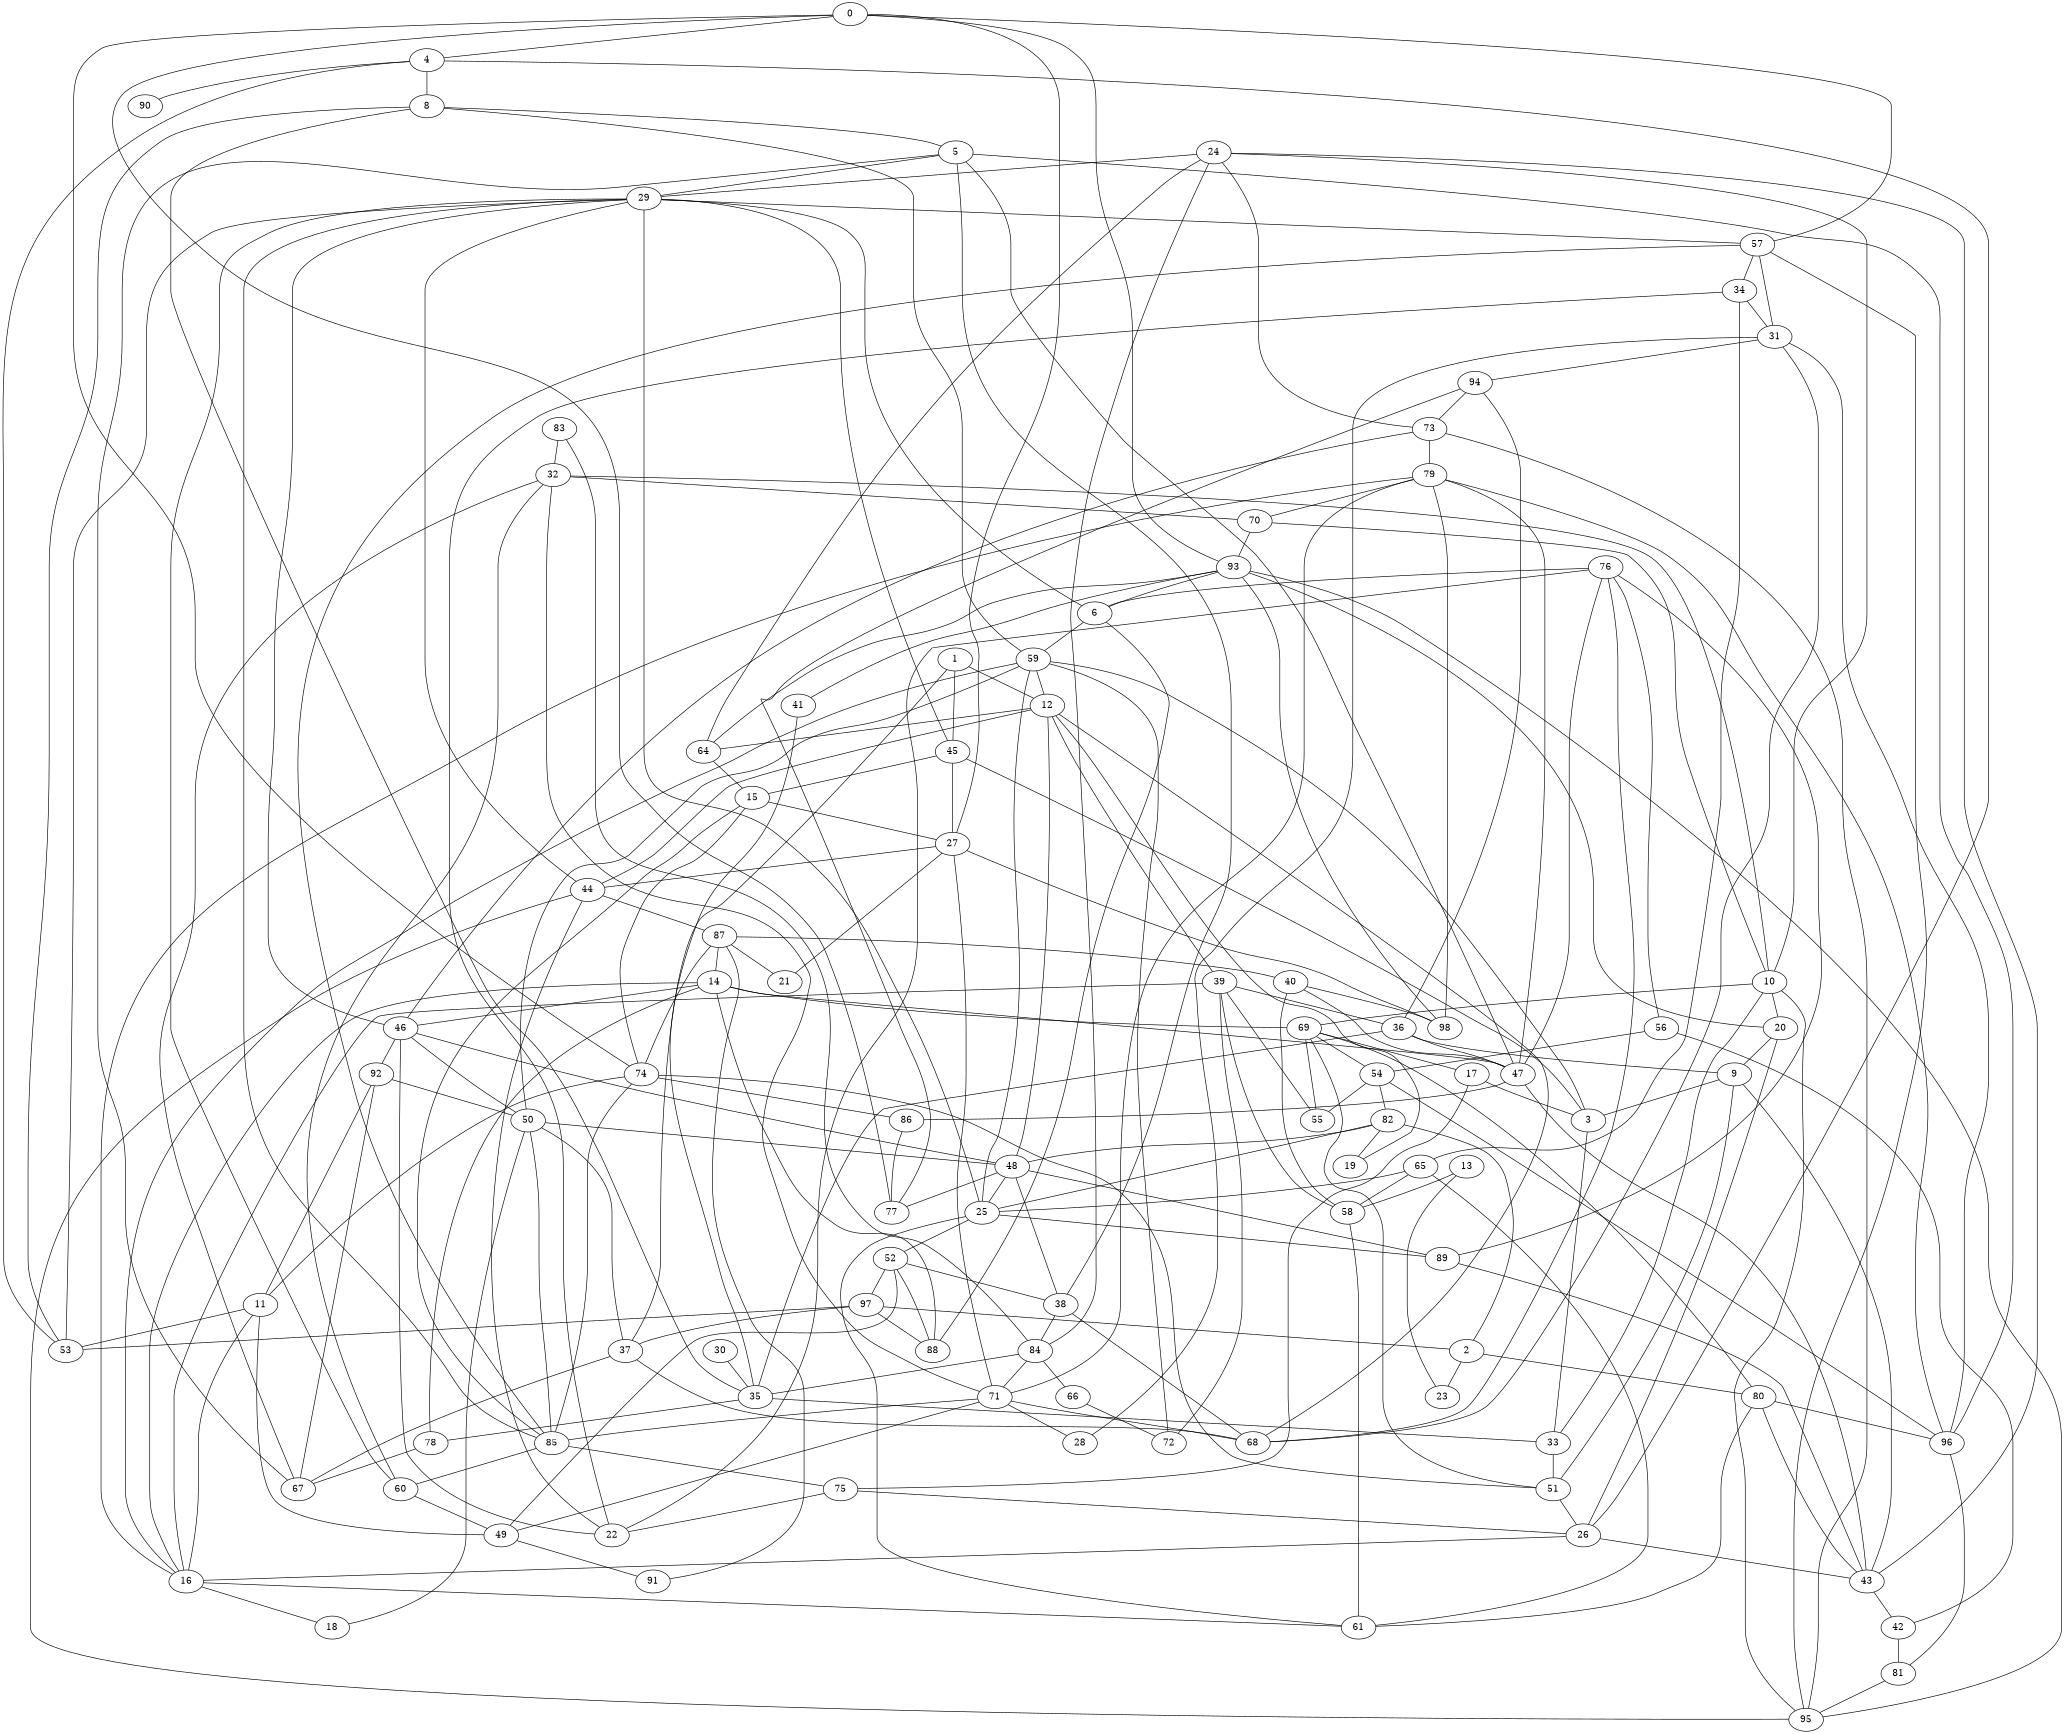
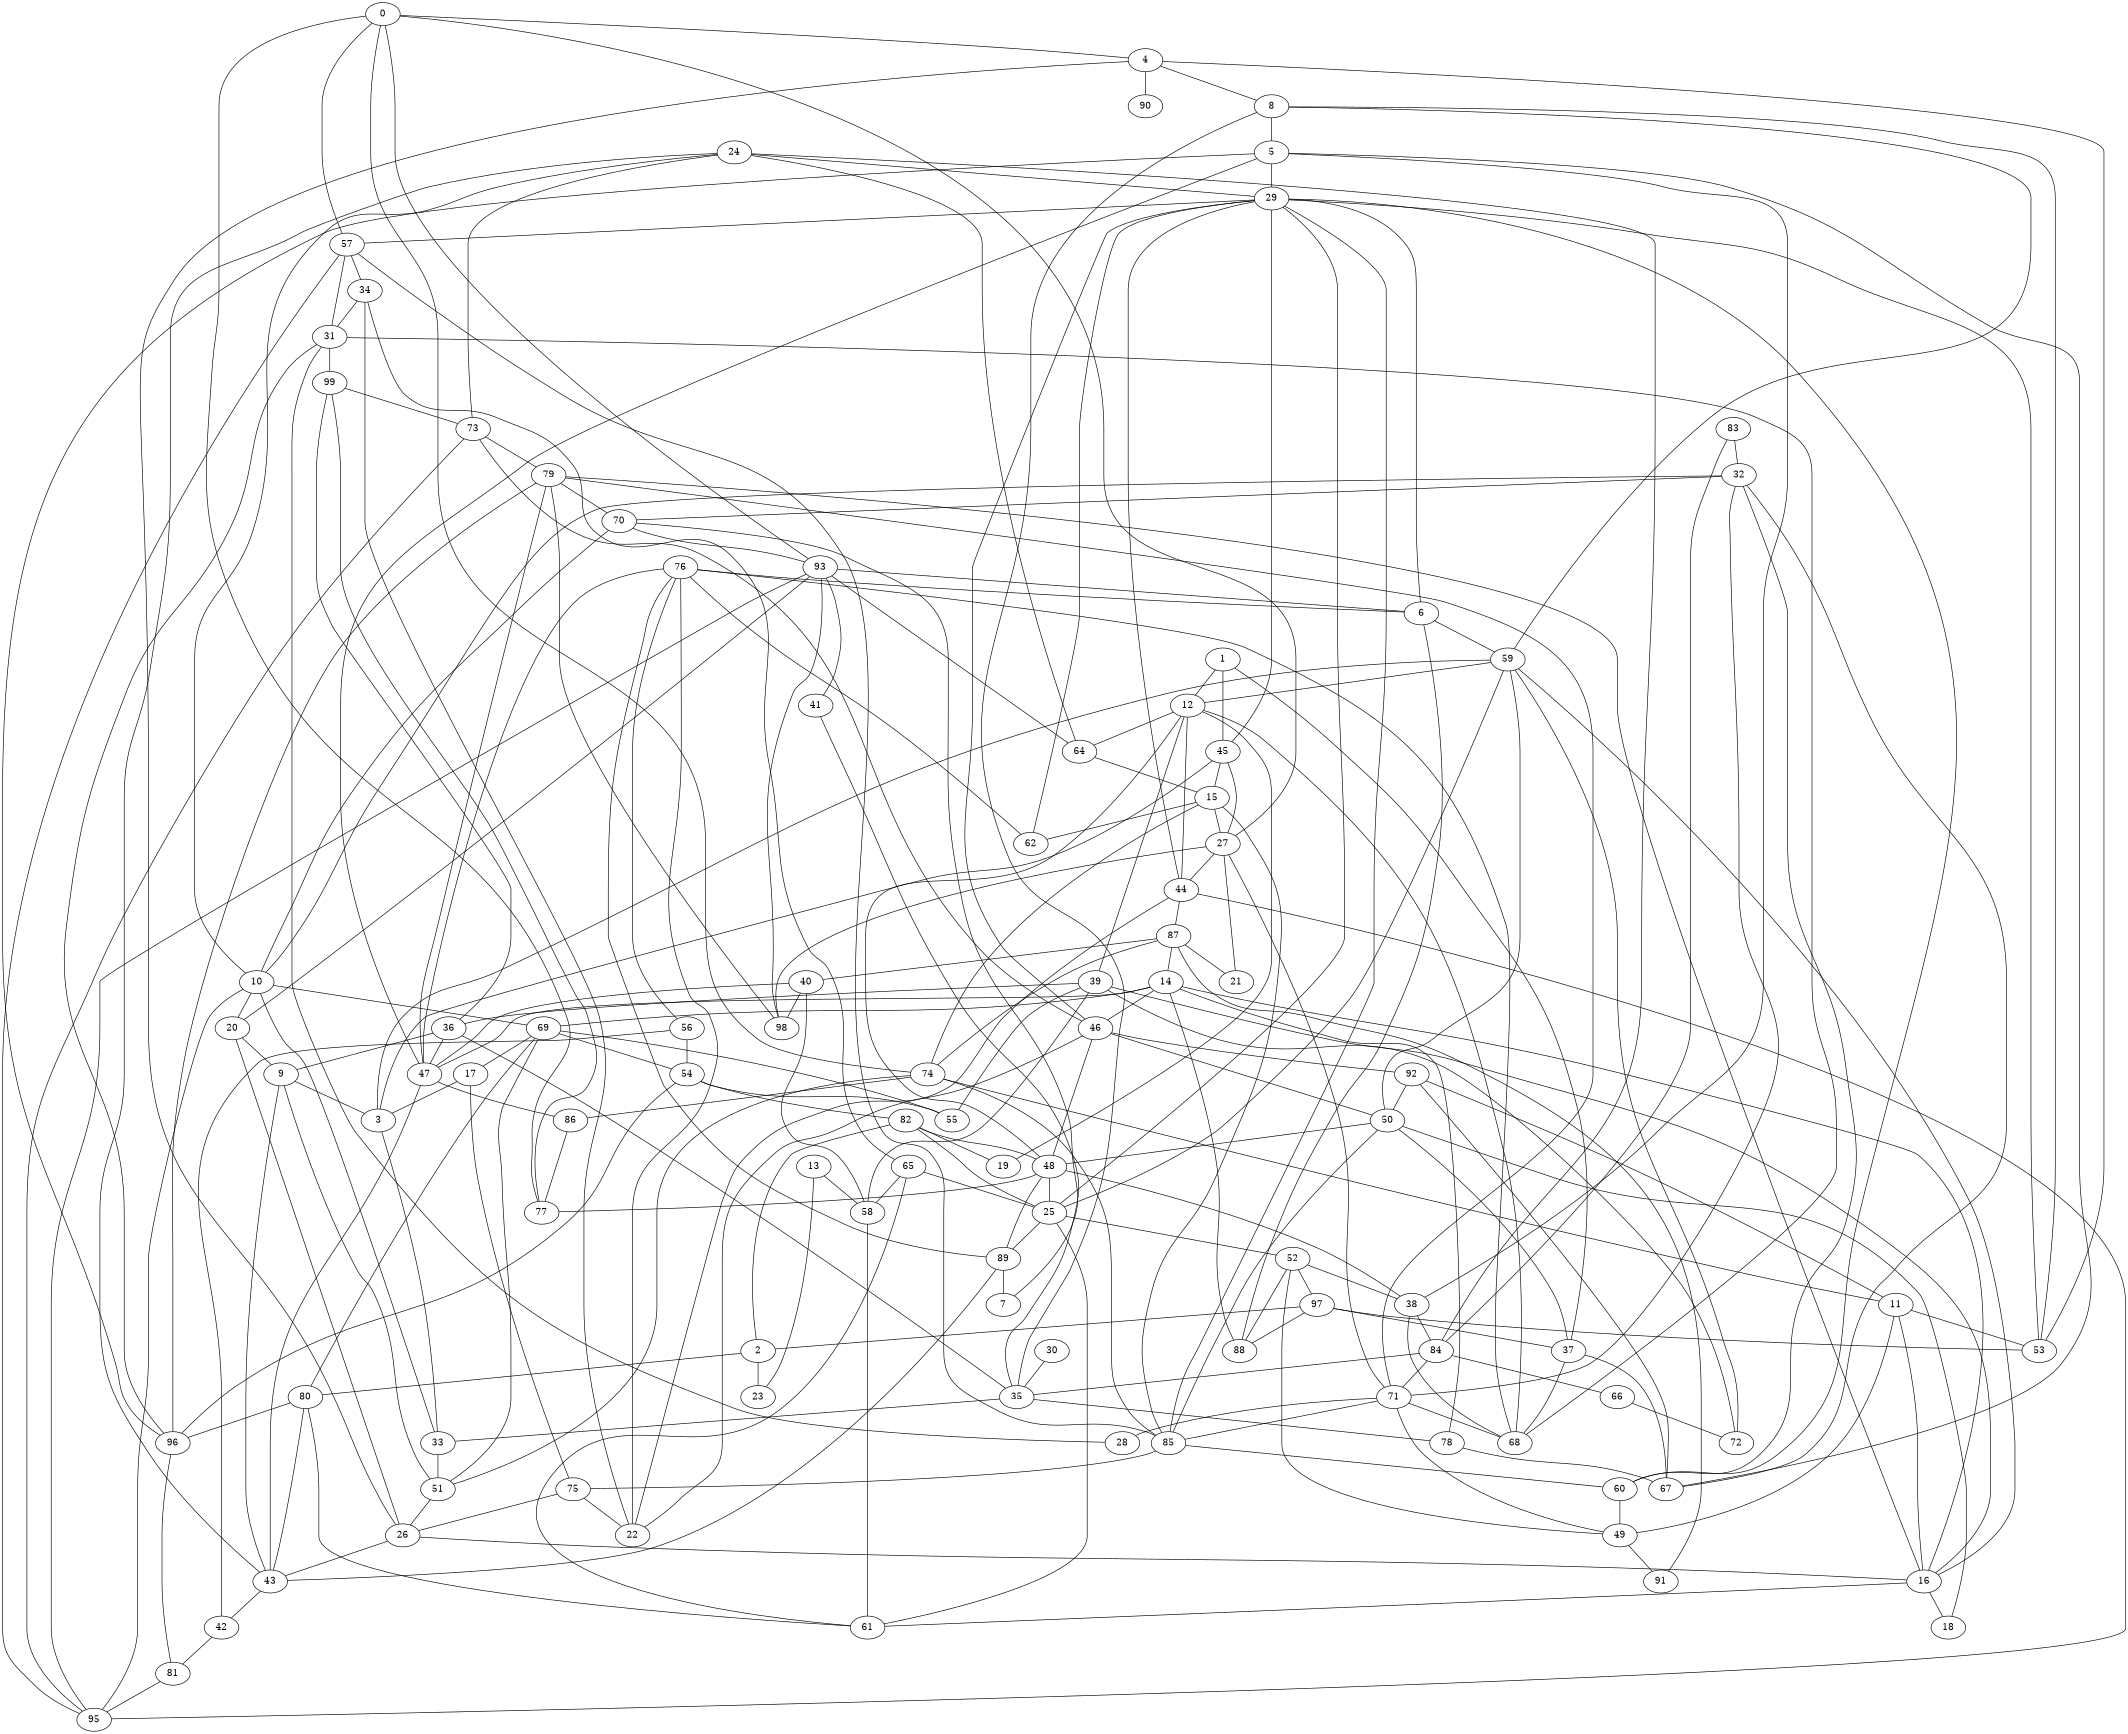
node "94": label "94" -> "99"
node "62": added
node "7": added
